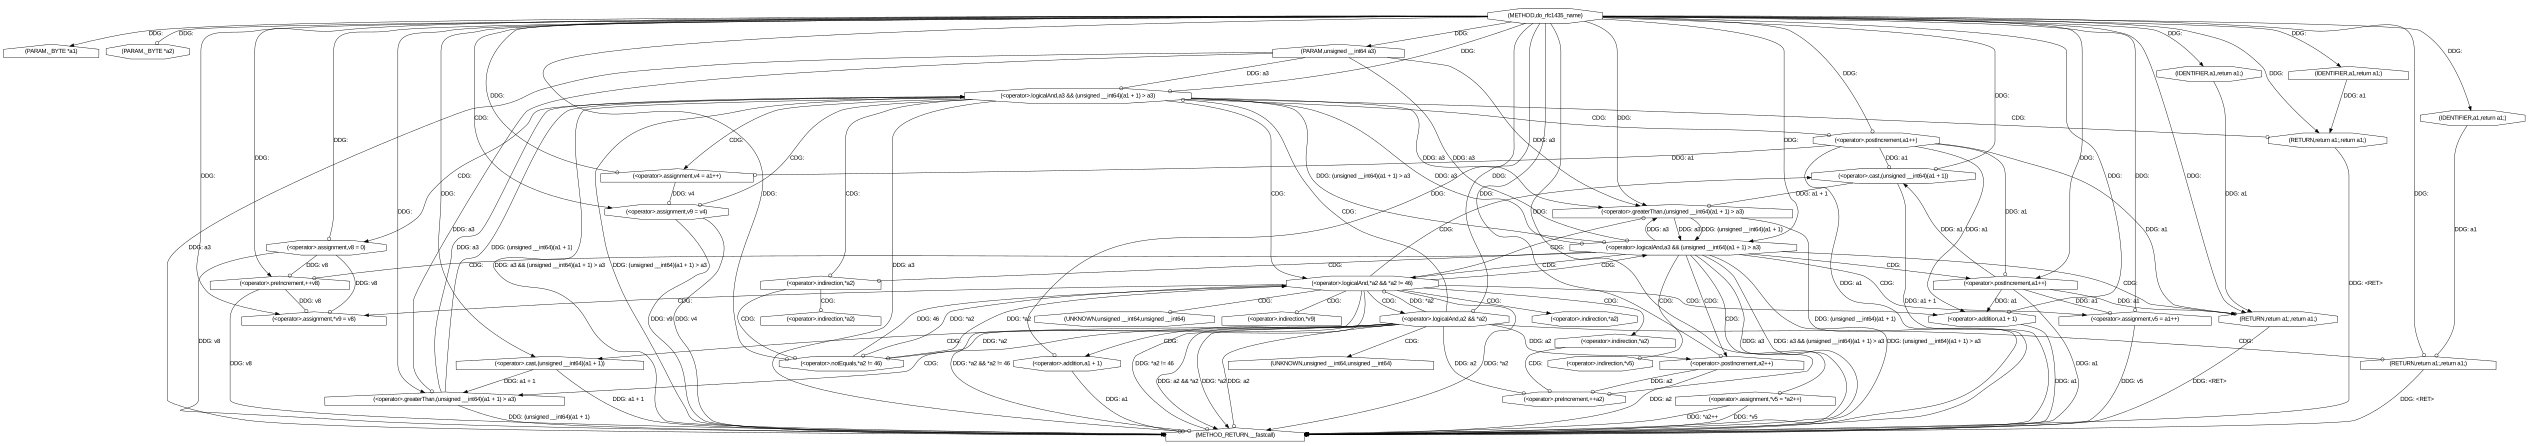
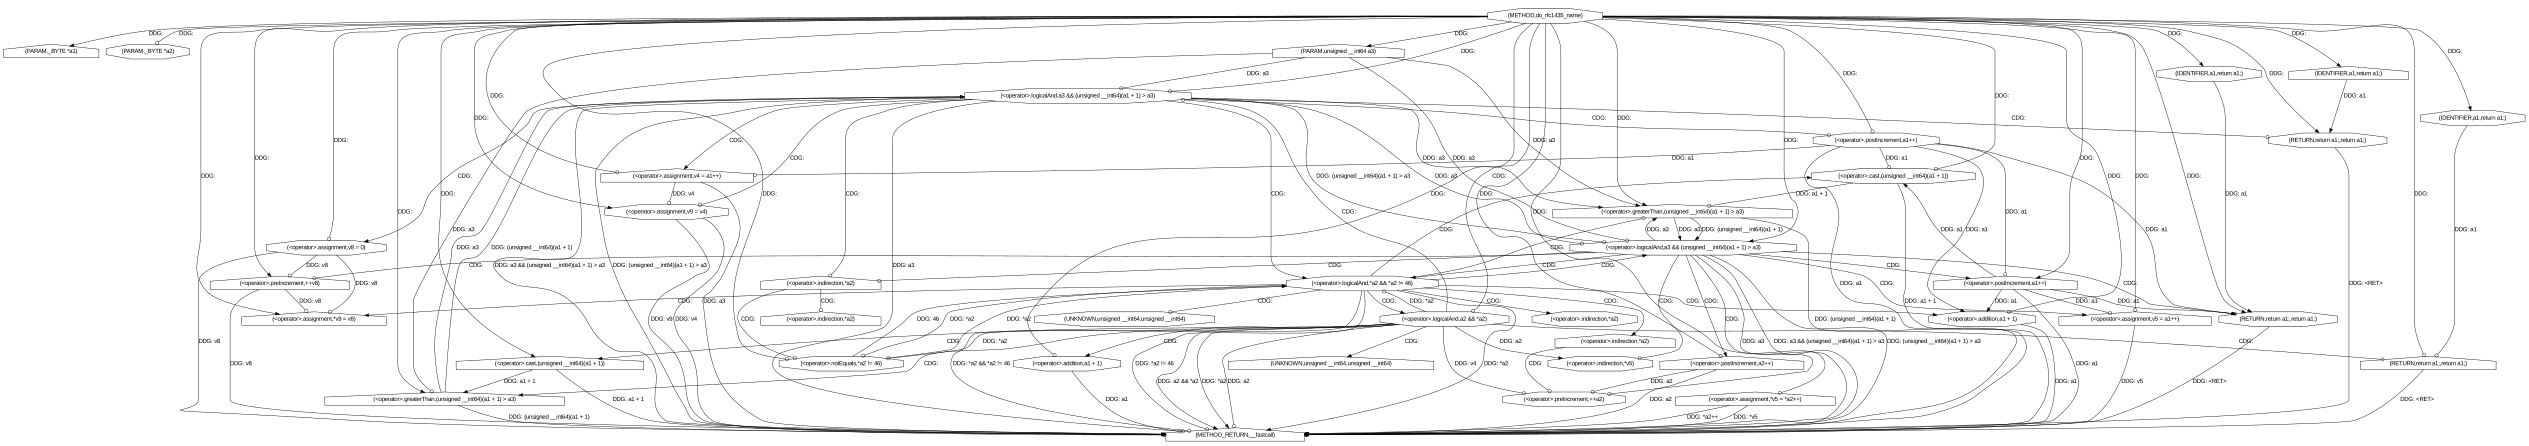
edge "(METHOD,do_rfc1435_name)" -> "(<operator>.assignment,v9 = v4)": label "CDG: " -> "DDG: "
edge "(METHOD,do_rfc1435_name)" -> "(<operator>.logicalAnd,a2 && *a2)": label "DDG: " -> "CDG: "
edge "(PARAM,unsigned __int64 a3)" -> "(METHOD_RETURN,__fastcall)": now "(<operator>.assignment,v4 = a1++)" -> "(METHOD_RETURN,__fastcall)"
node "(<operator>.indirection,*v9)": removed
edge "(<operator>.logicalAnd,a2 && *a2)" -> "(<operator>.postIncrement,a2++)": now "(<operator>.logicalAnd,a2 && *a2)" -> "(<operator>.indirection,*v5)"
edge "(<operator>.logicalAnd,a2 && *a2)" -> "(<operator>.preIncrement,++a2)": label "DDG: a2" -> "DDG: v4"
